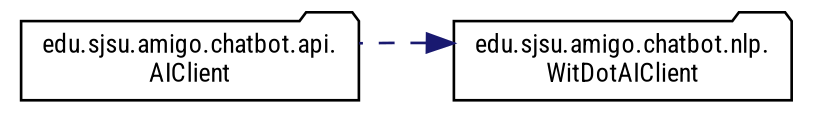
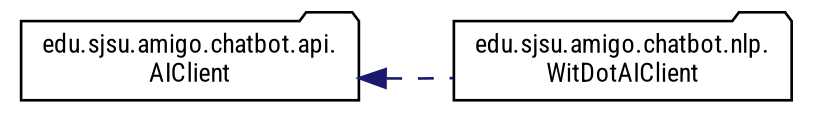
edge "edu.sjsu.amigo.chatbot.api. AIClient" -> "edu.sjsu.amigo.chatbot.nlp. WitDotAIClient": reversed
